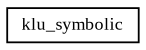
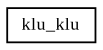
node "klu_symbolic": label "klu_symbolic" -> "klu_klu"
